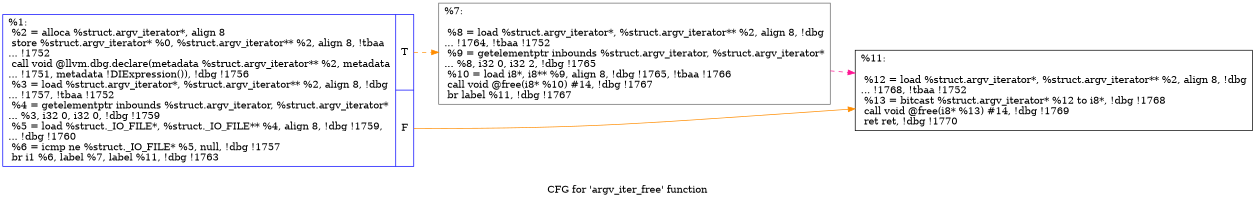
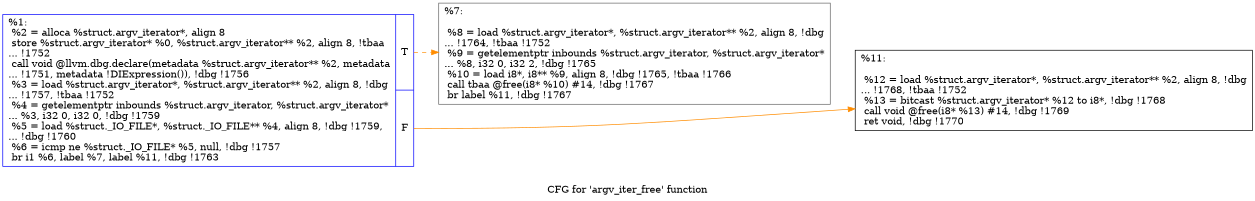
edge "%7:" -> "%11:": removed
node "%7:": text "call void @free(i8* %10) #14, !dbg !1767" -> "call tbaa @free(i8* %10) #14, !dbg !1767"
node "%11:": text "ret ret, !dbg !1770" -> "ret void, !dbg !1770"
